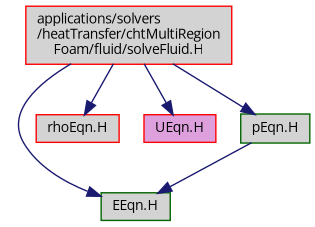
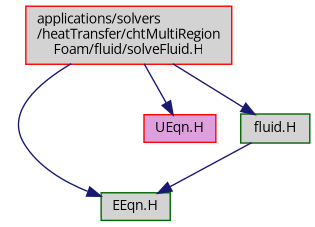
node "rhoEqn.H": removed
node "pEqn.H": label "pEqn.H" -> "fluid.H"
